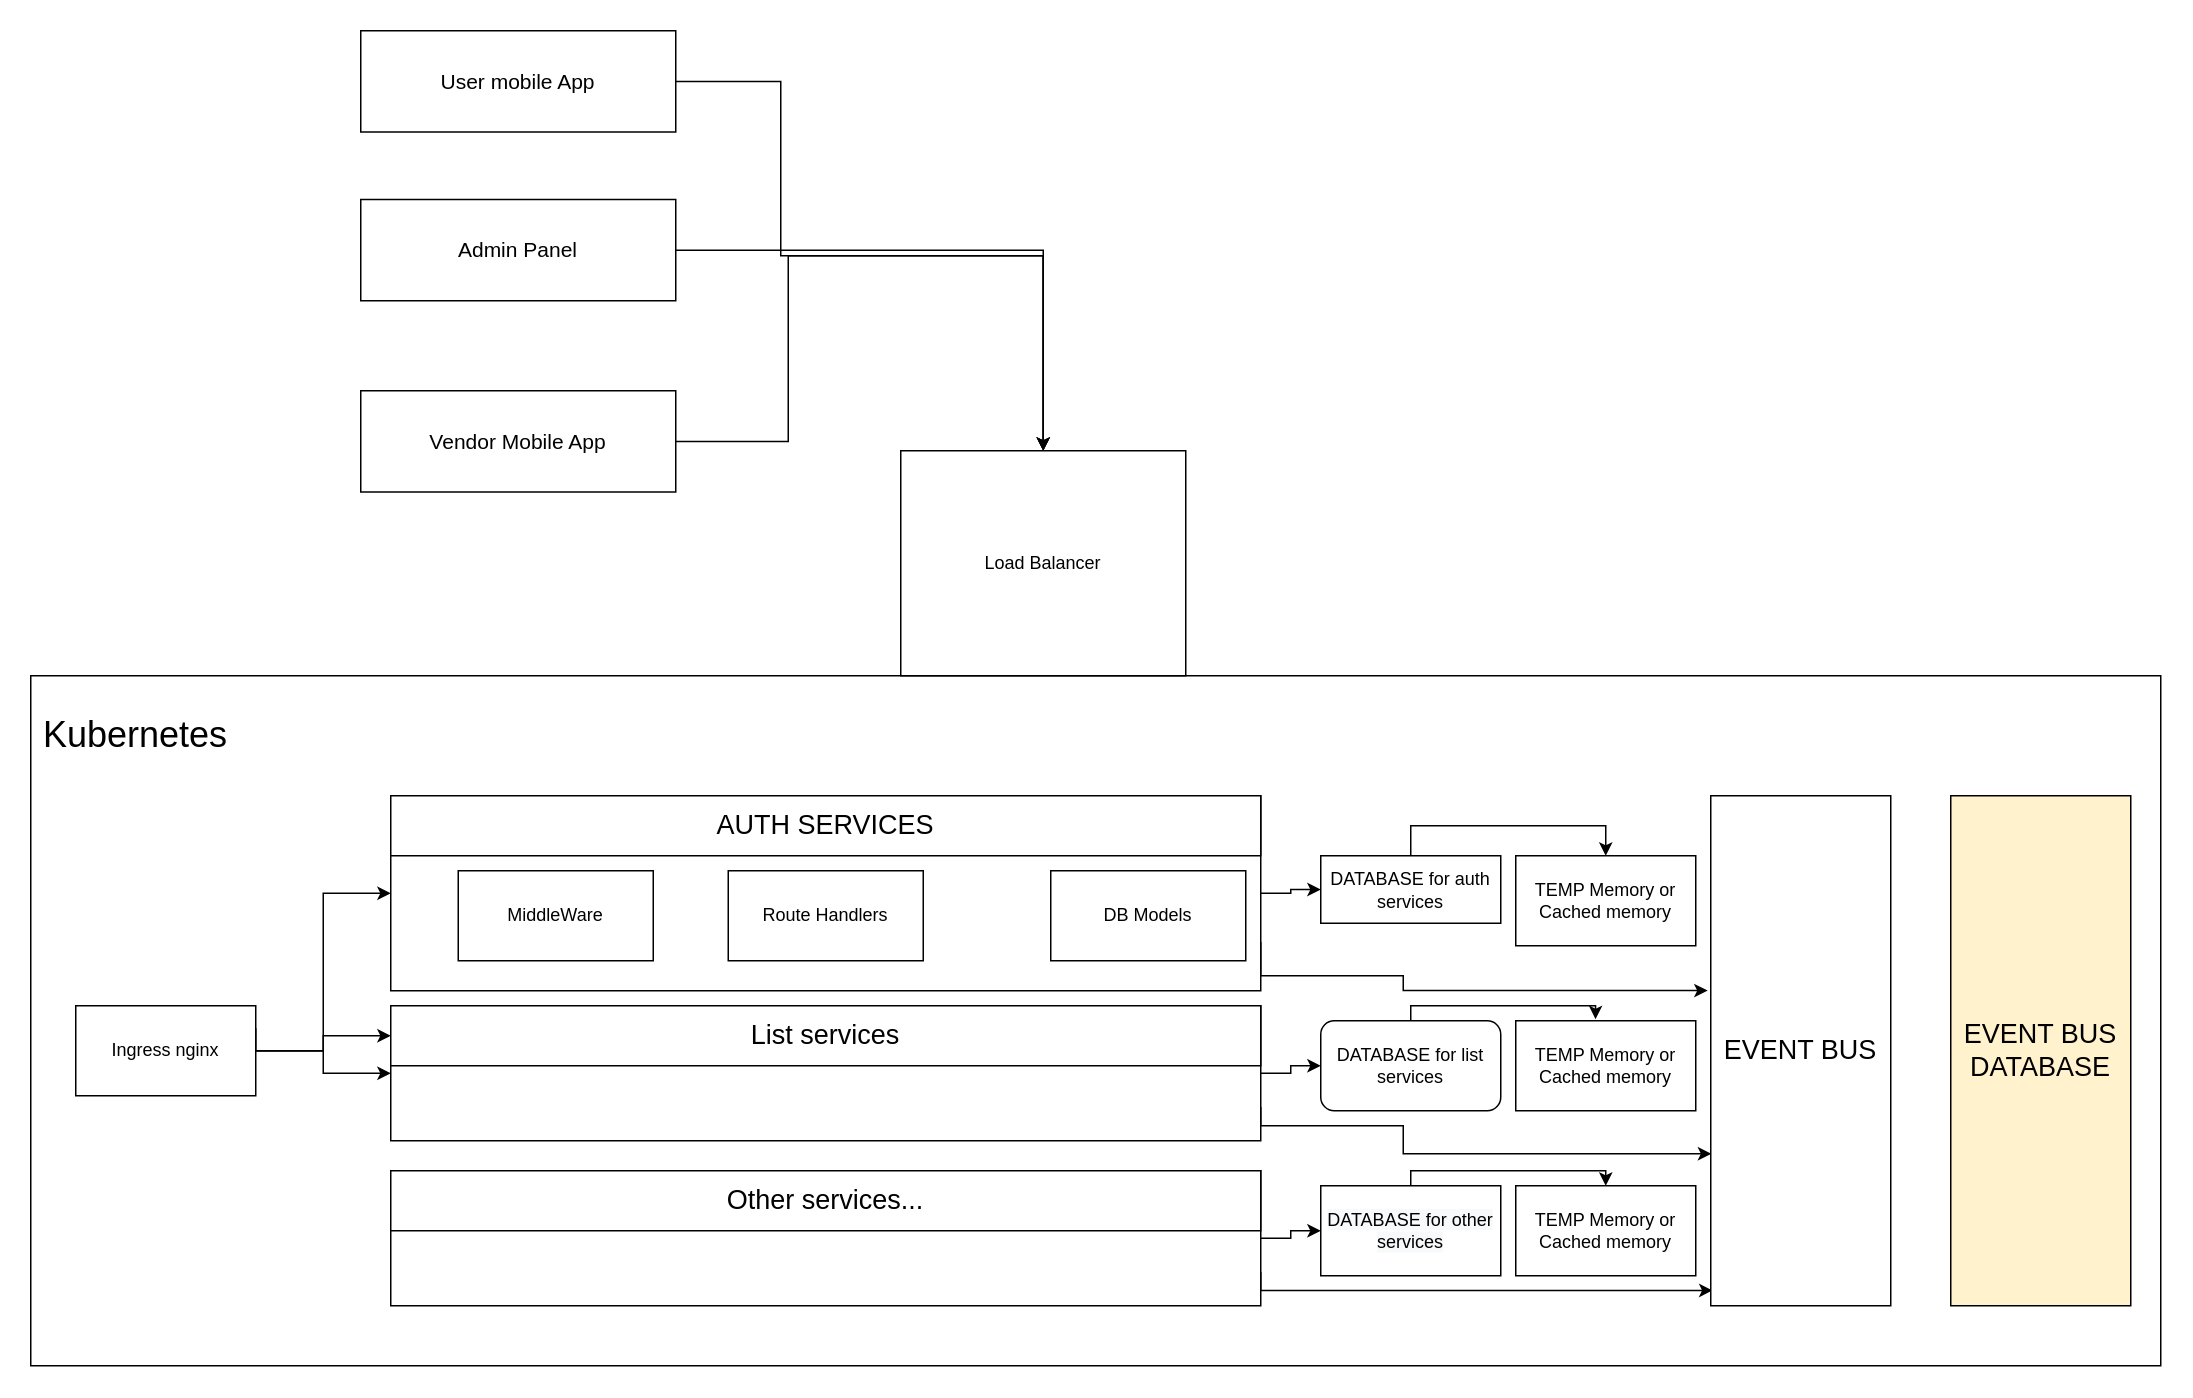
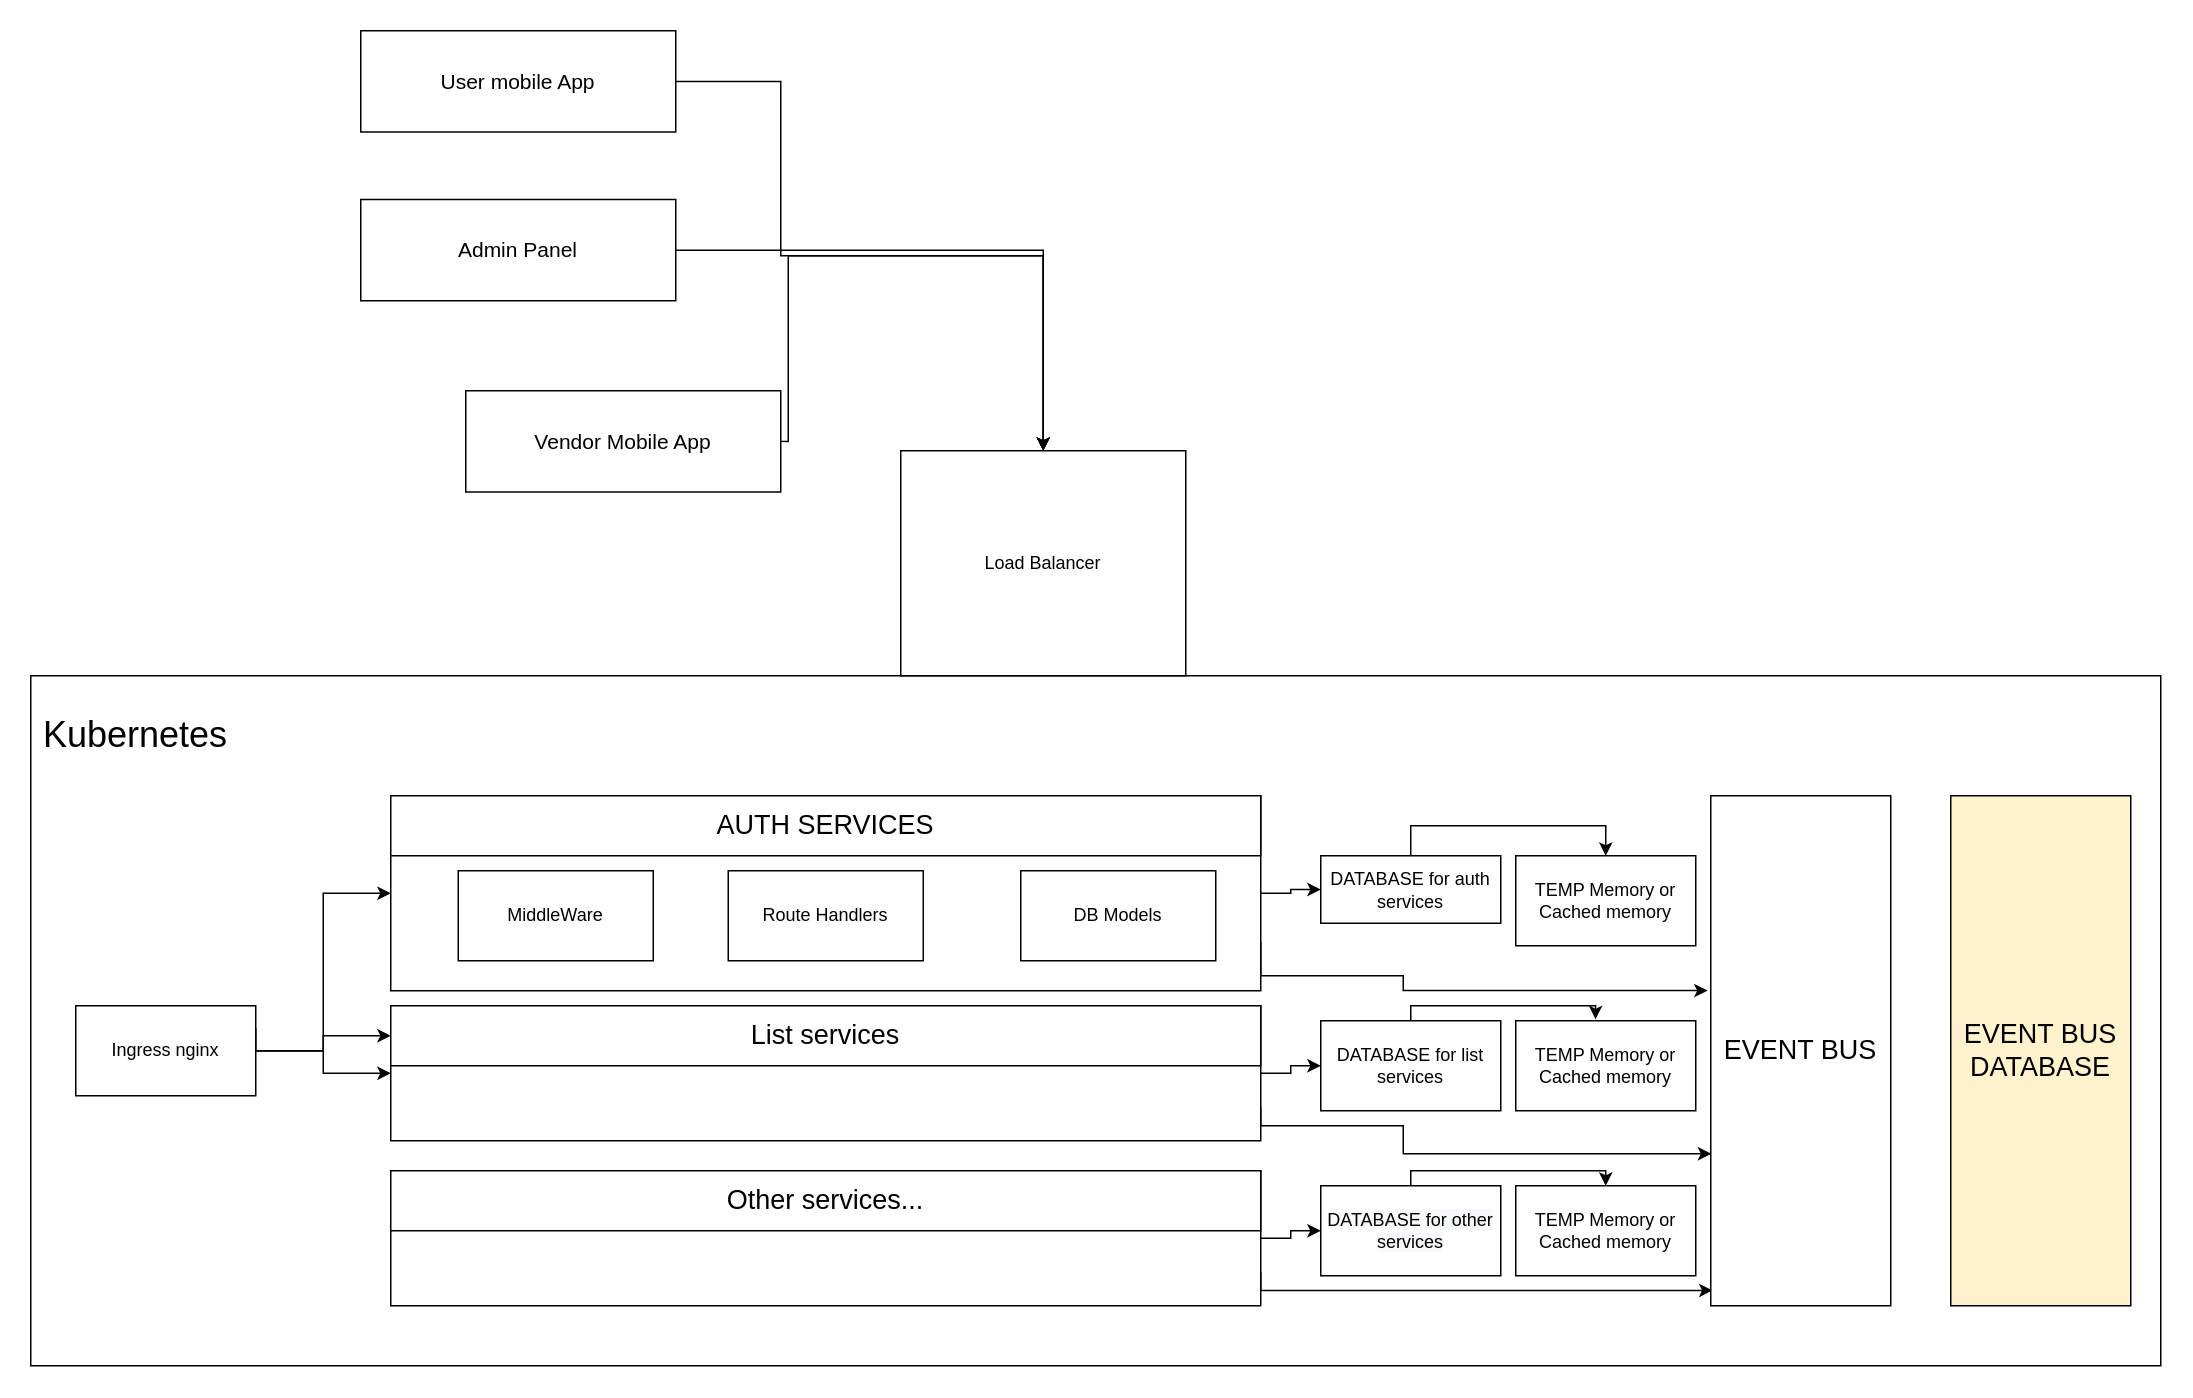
node "Vendor Mobile App": moved (518, 441) -> (623, 441)
node "DB Models": moved (1148, 916) -> (1118, 916)
node "DATABASE for list services": shape rounded rectangle -> rectangle
